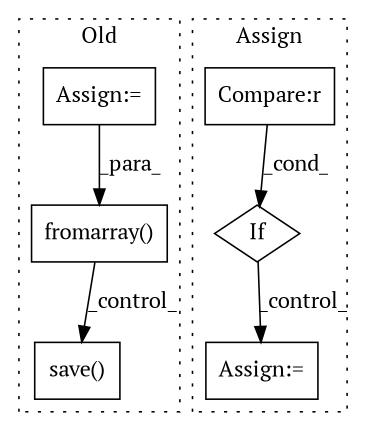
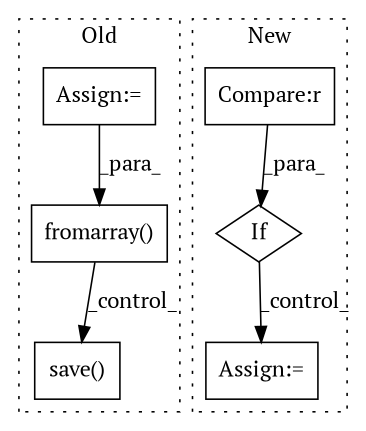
cluster "Assign": label "Assign" -> "New"
edge "Compare:r" -> "If": label "_cond_" -> "_para_"
